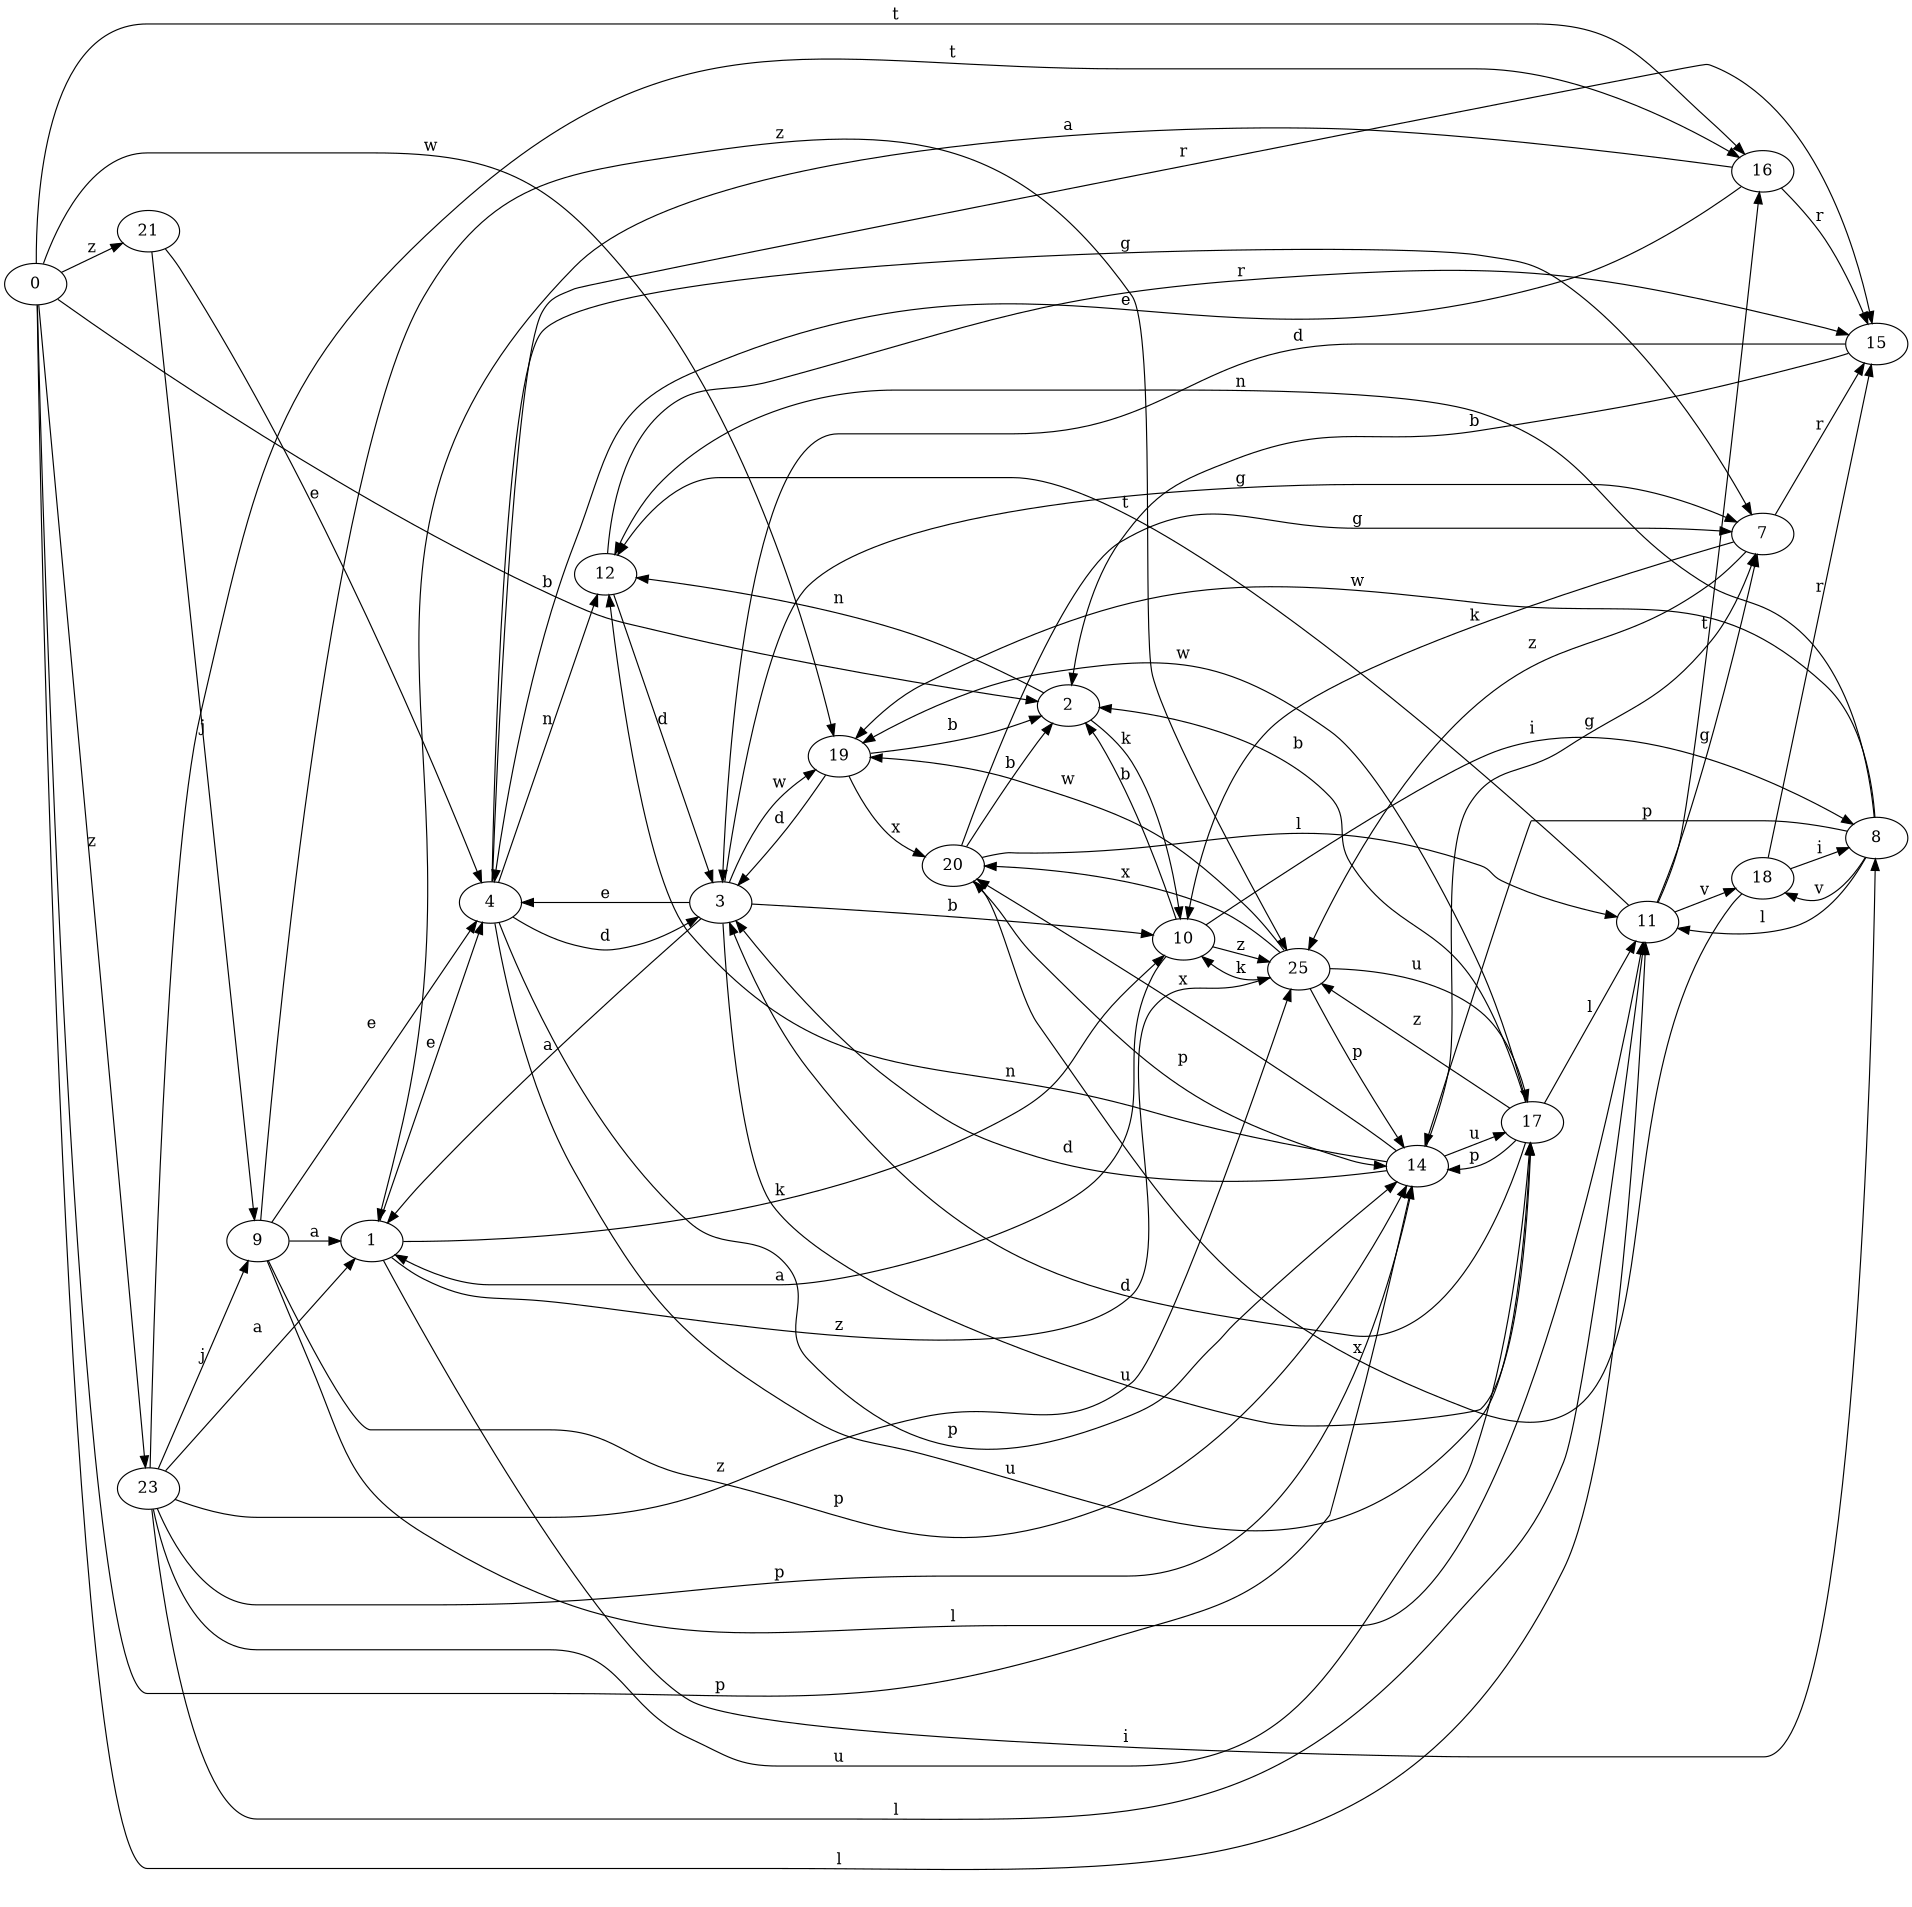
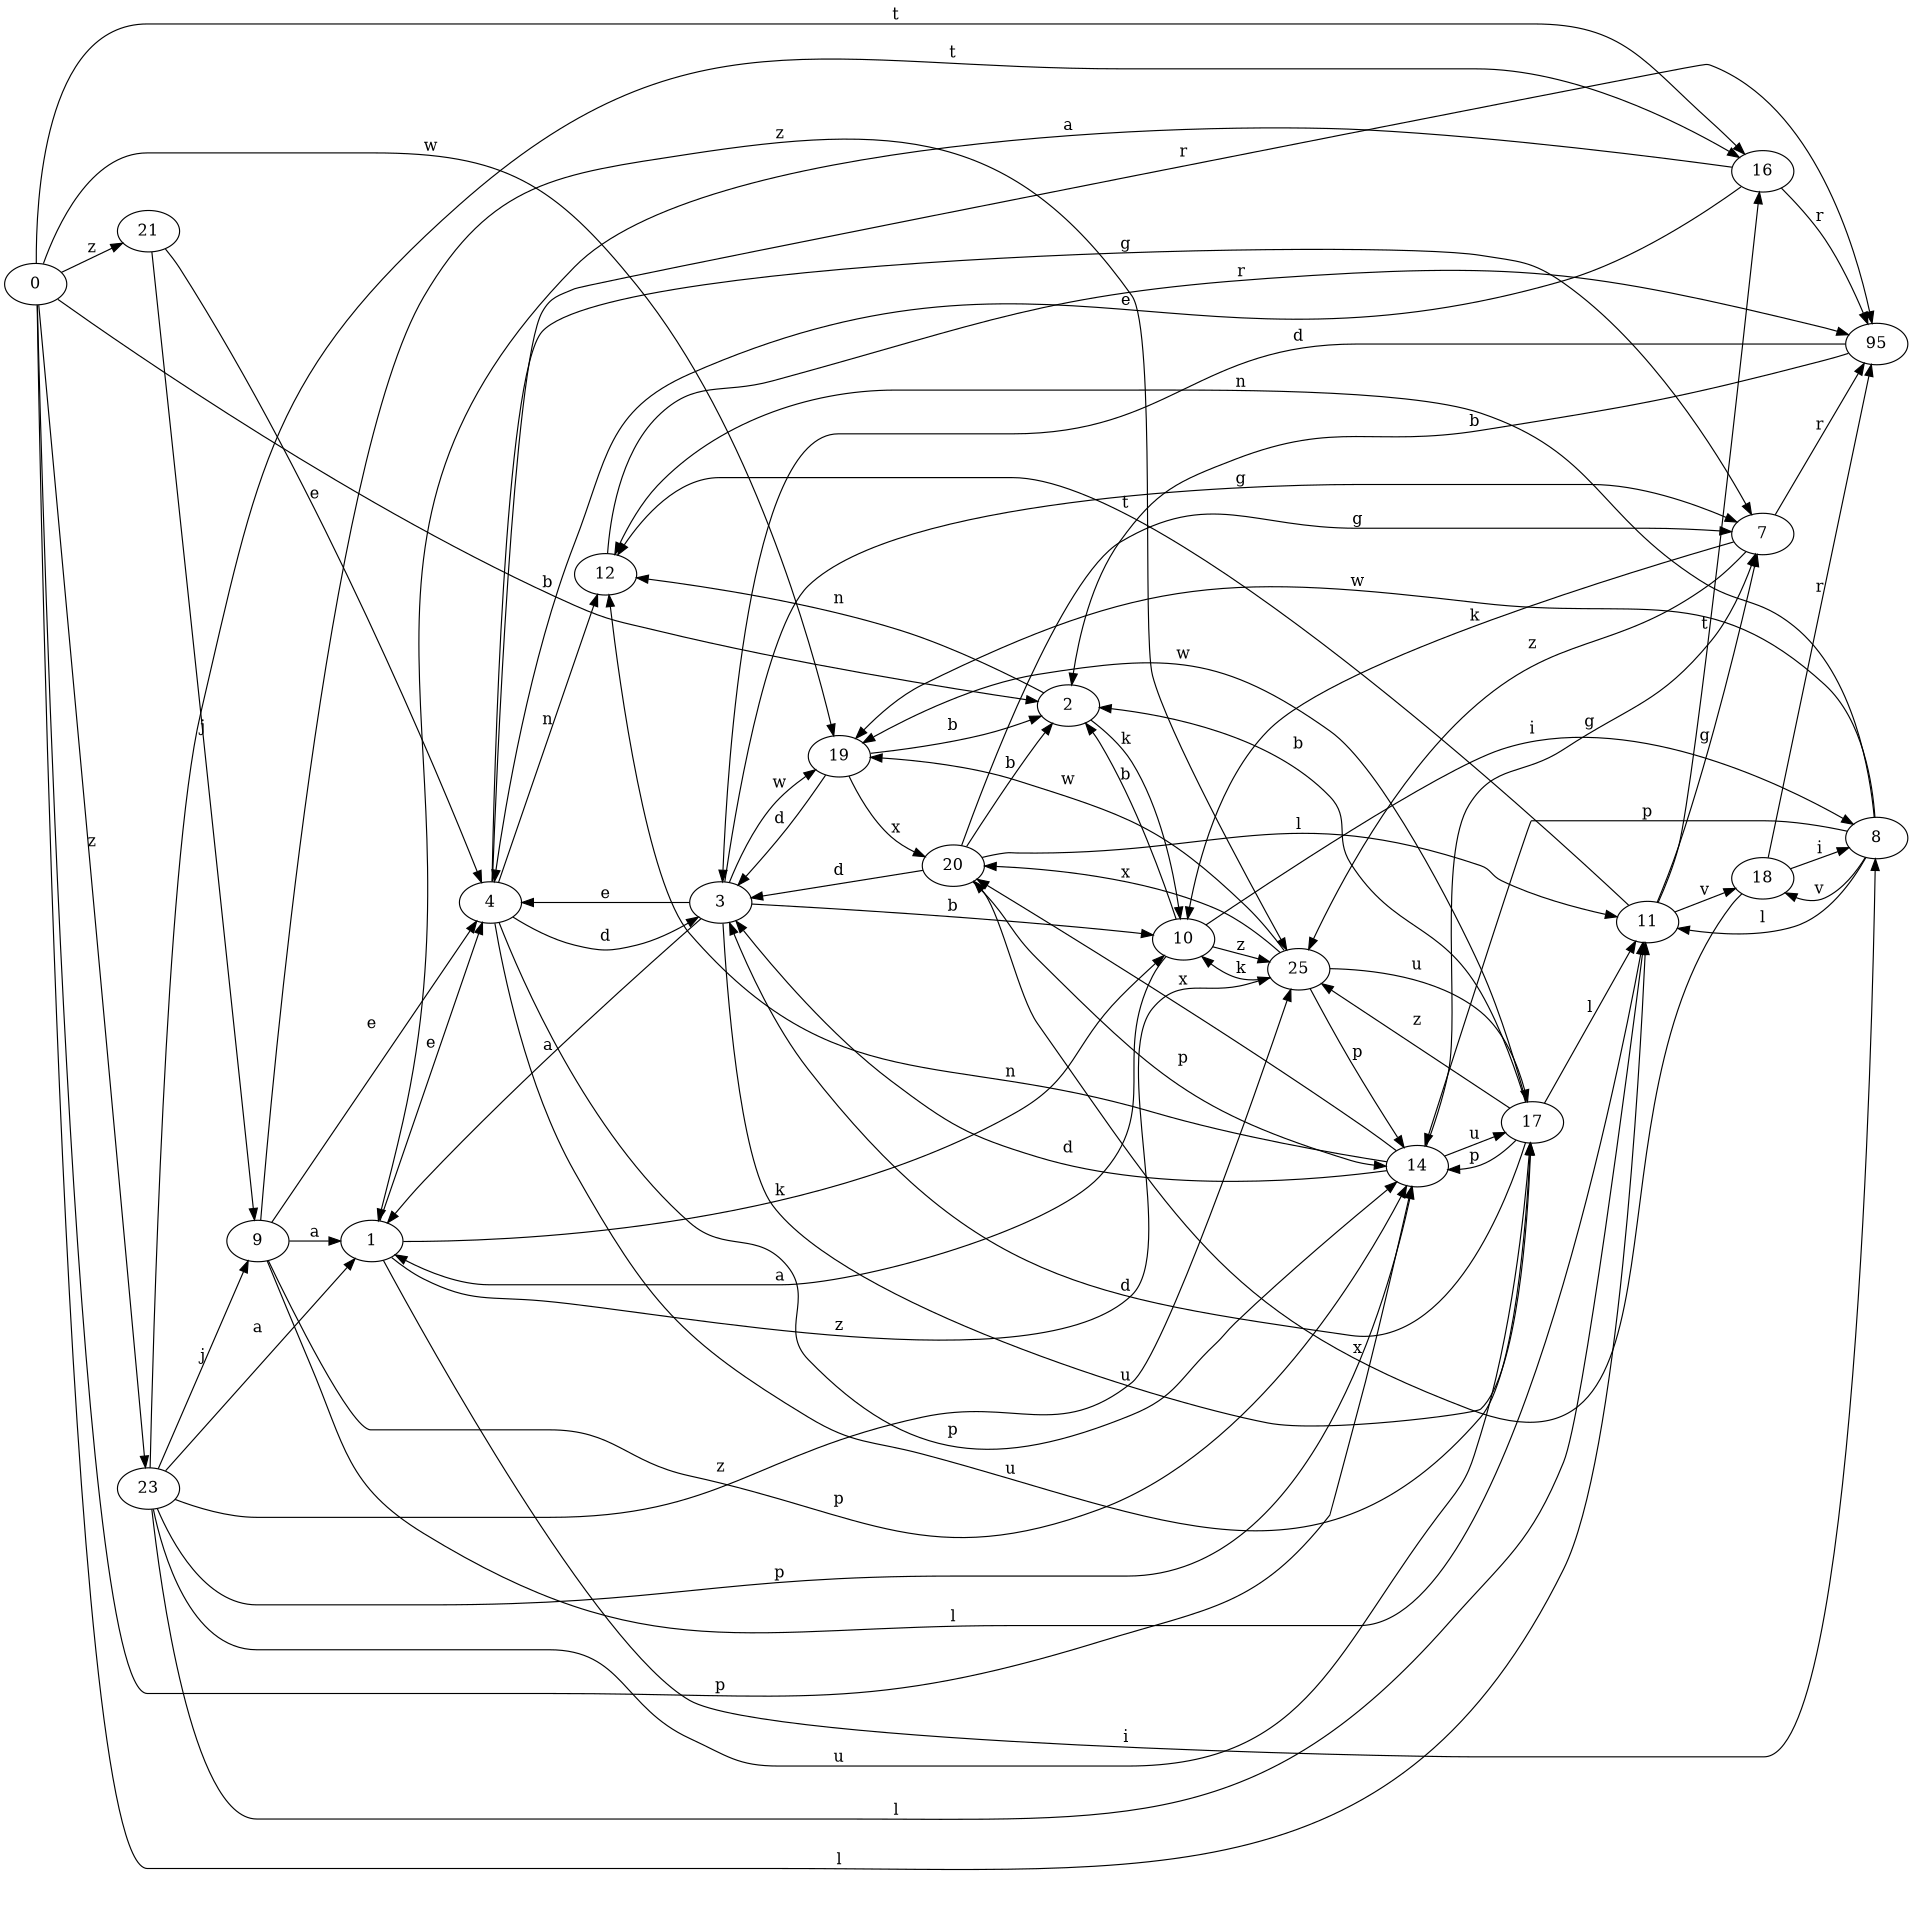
node "15": label "15" -> "95"
edge "12" -> "3": now "20" -> "3"
